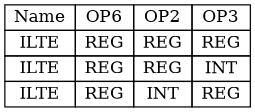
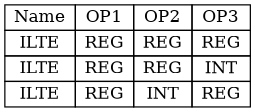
node "Name": text "OP6" -> "OP1"
